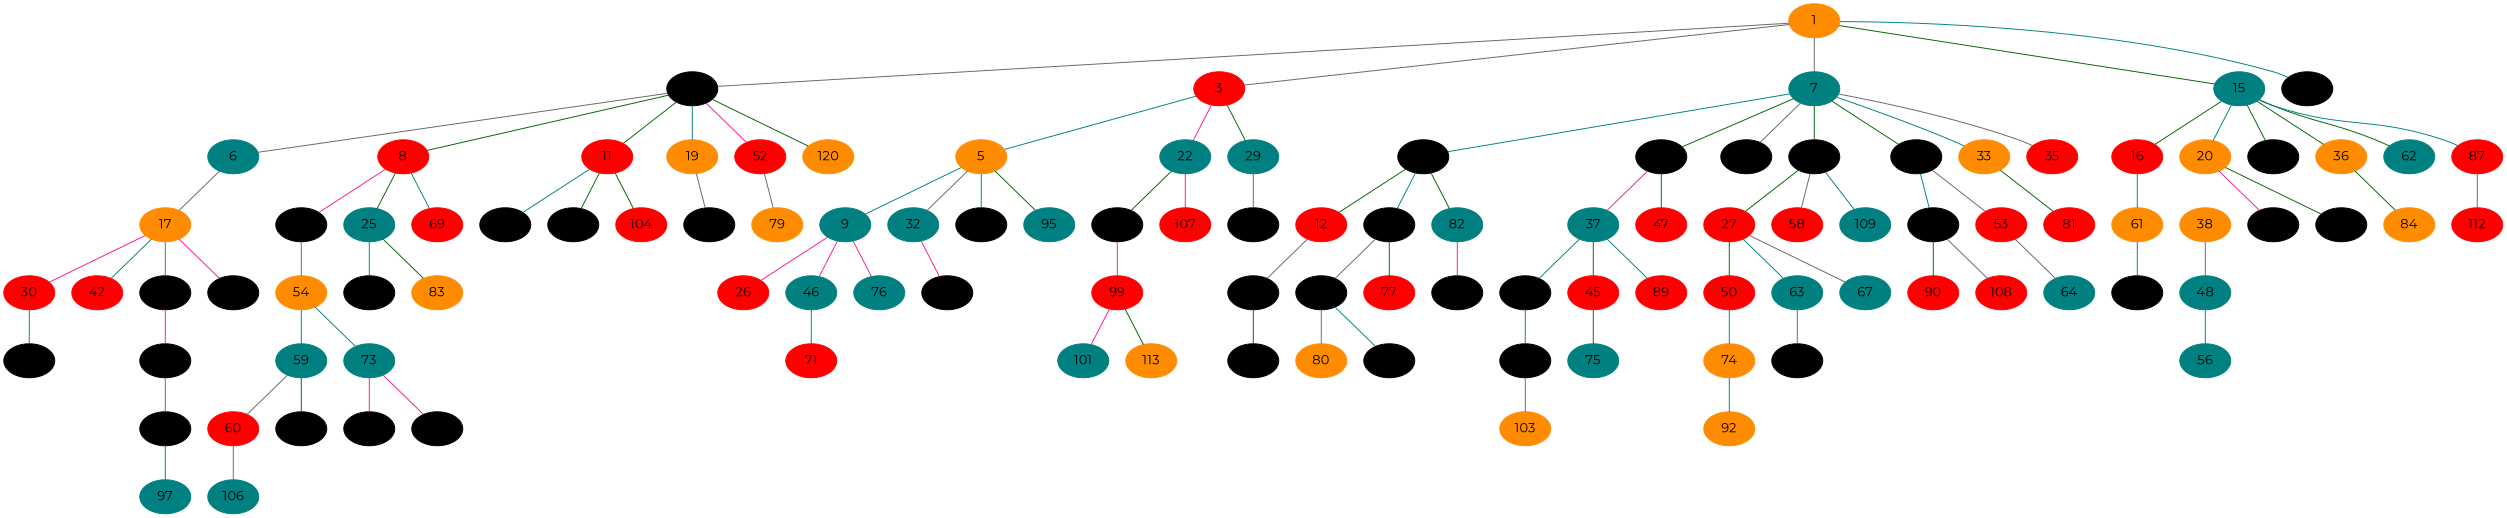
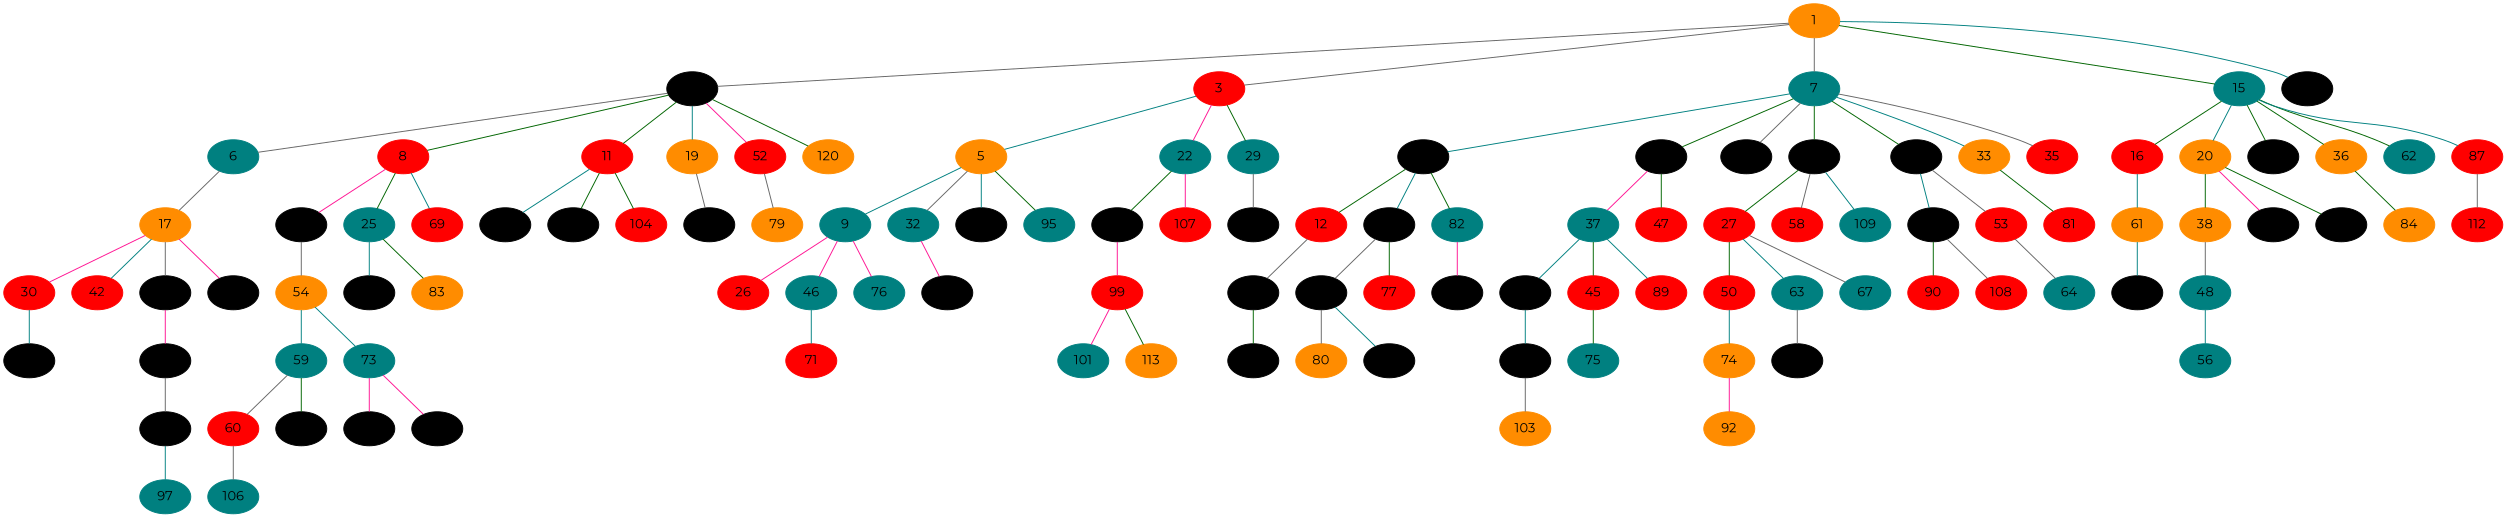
edge "20" -- "38": added
edge "74" -- "92": color teal -> deeppink
